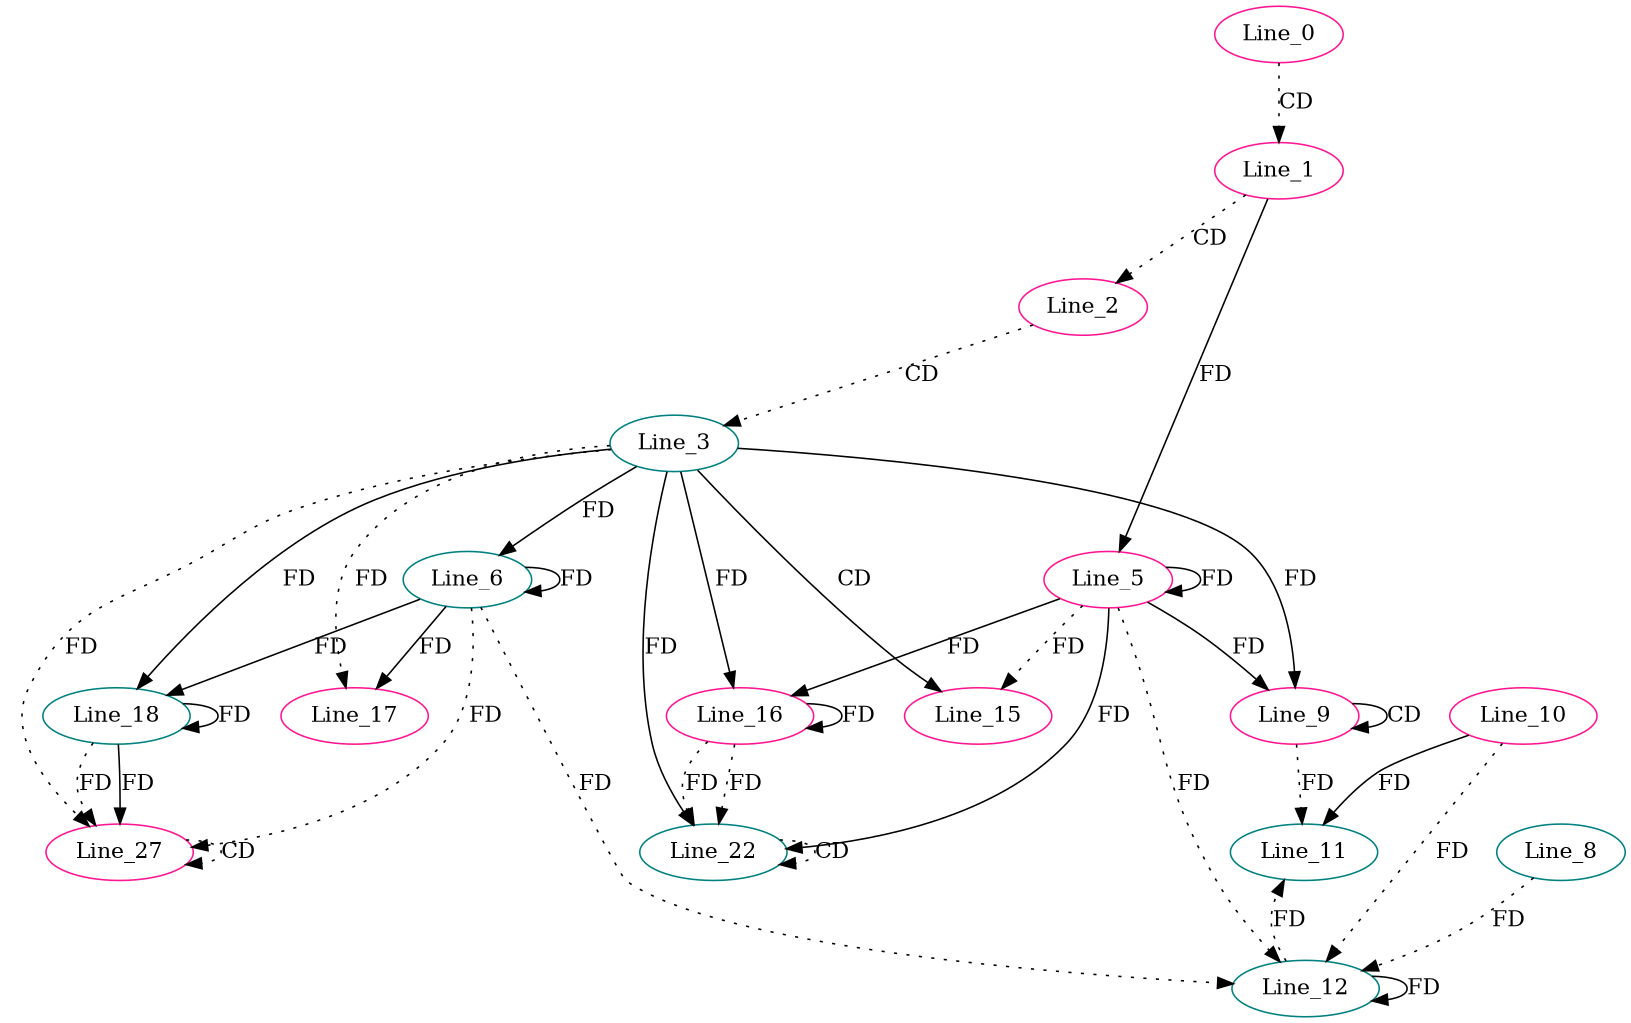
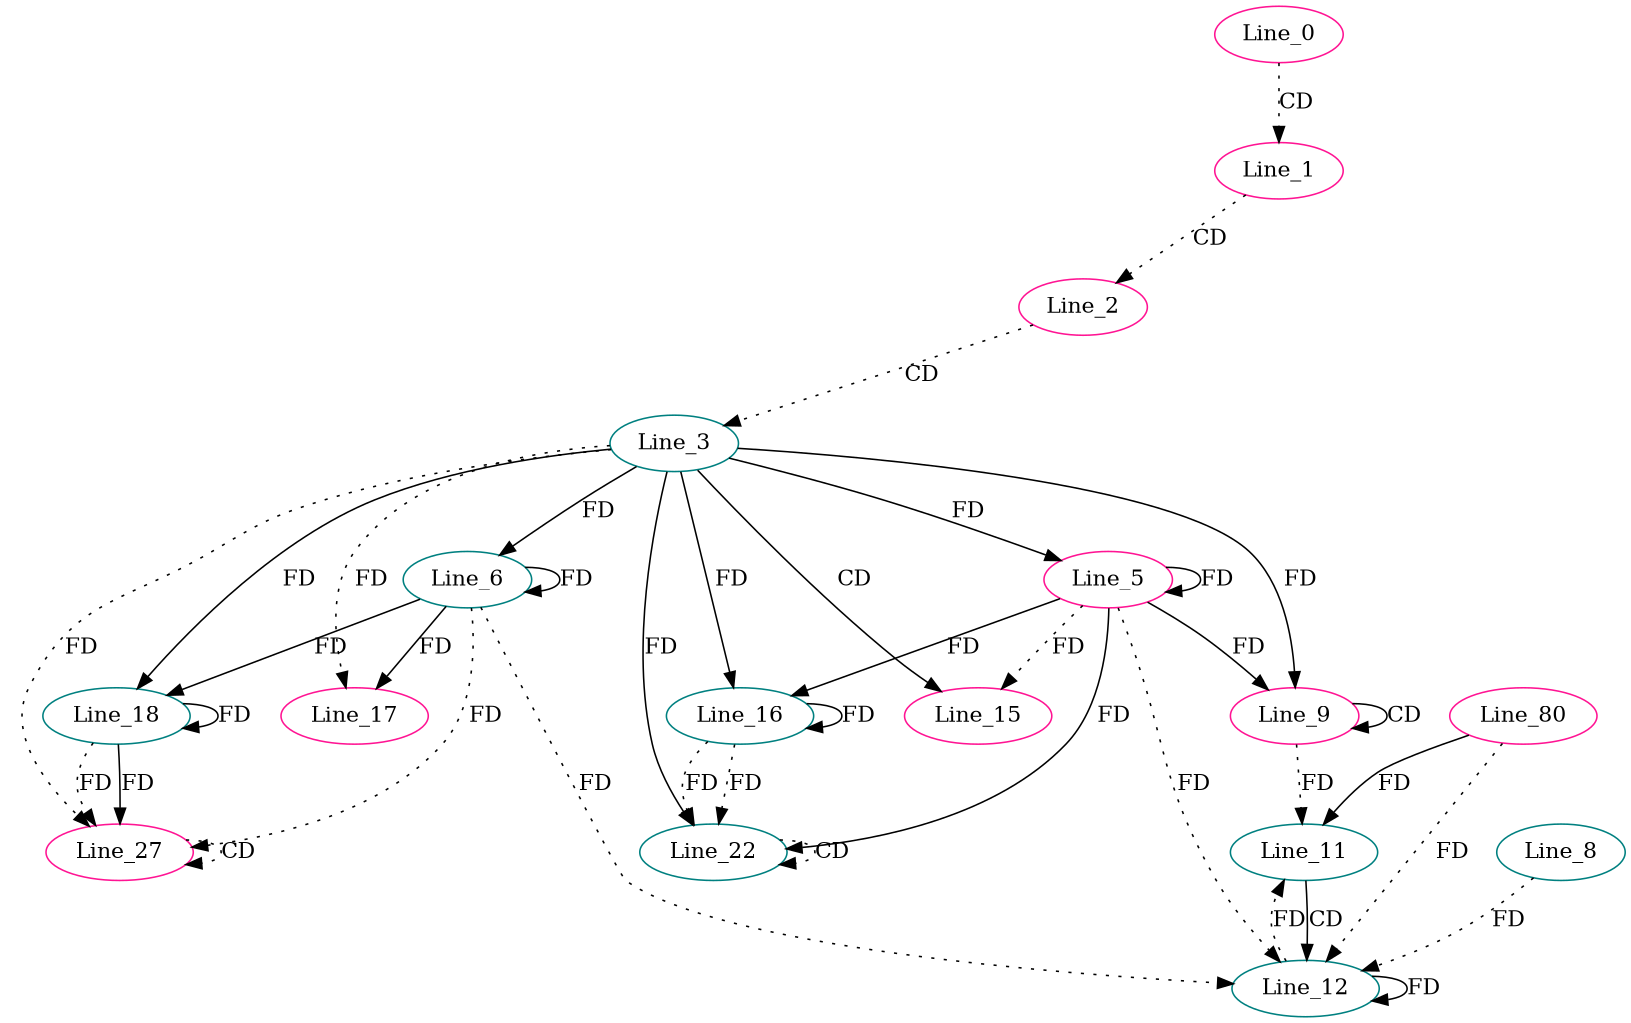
edge "Line_1" -> "Line_5": now "Line_3" -> "Line_5"
node "Line_16": color deeppink -> teal
node "Line_10": label "Line_10" -> "Line_80"
edge "Line_11" -> "Line_12": added, label "CD"
